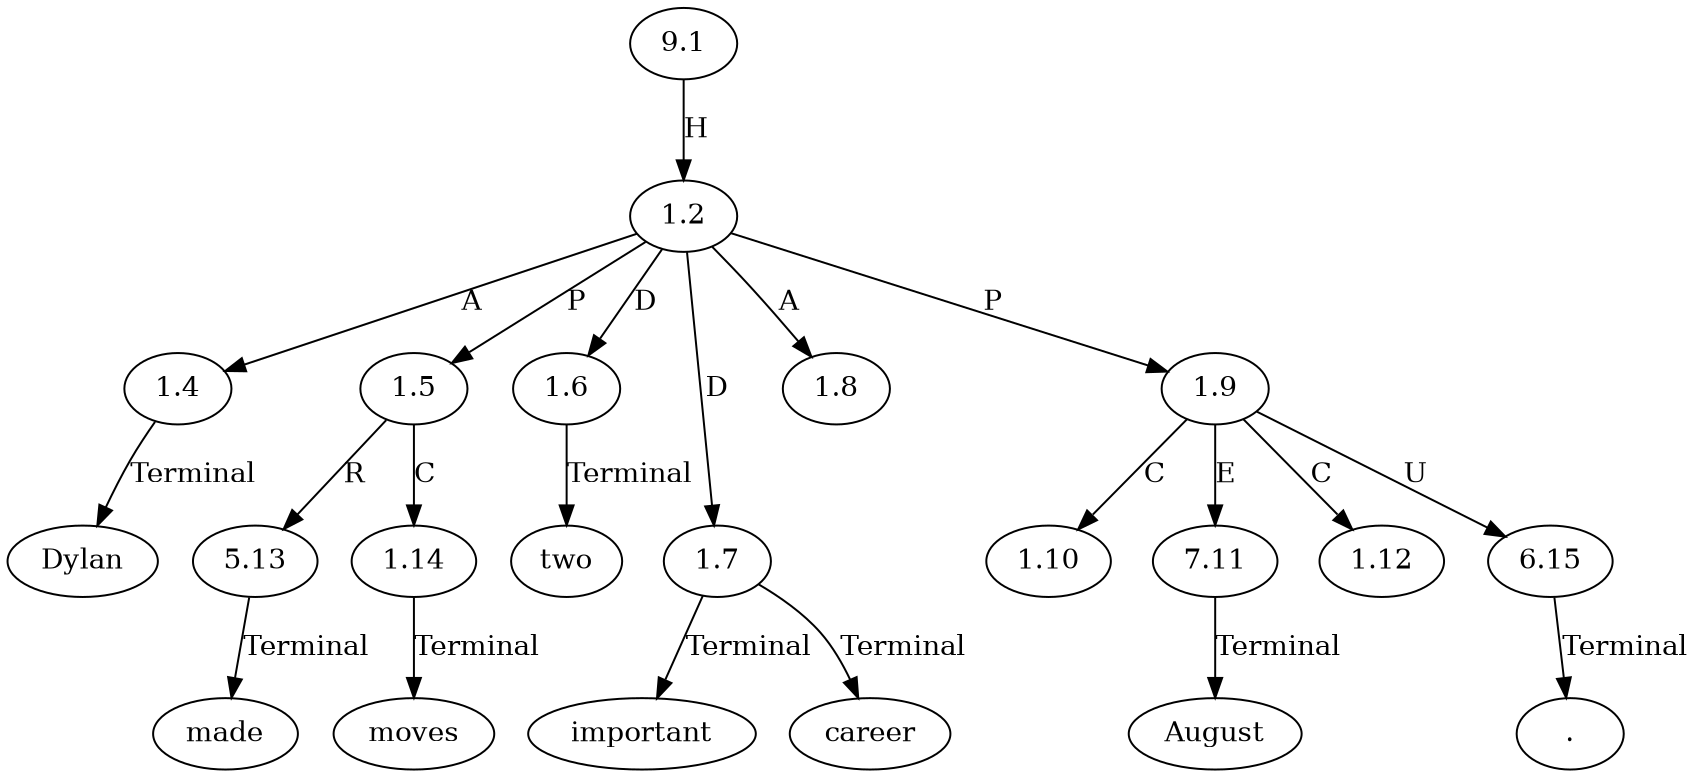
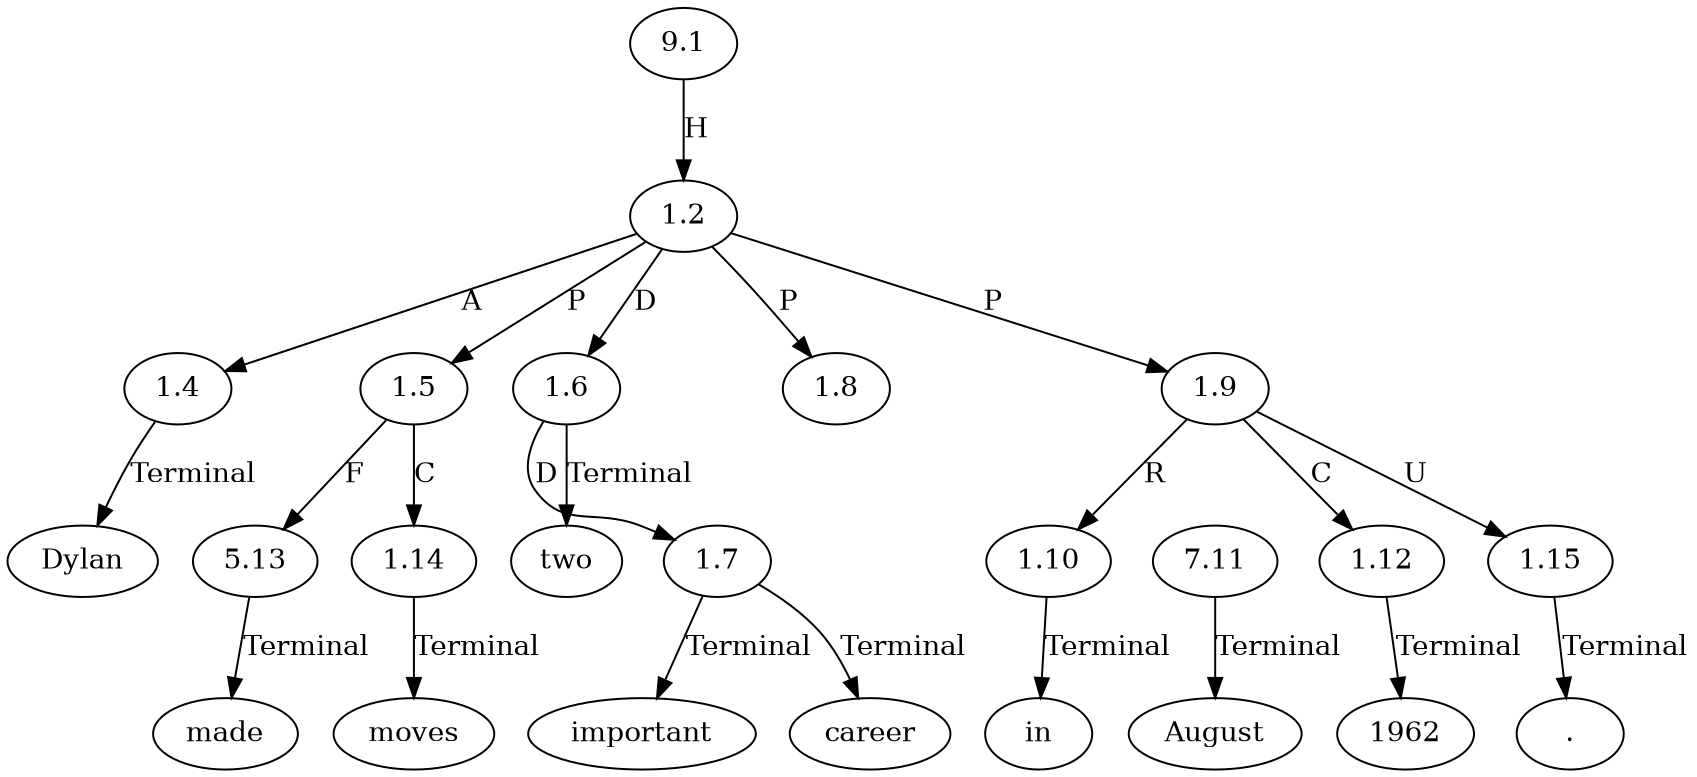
edge "1.2" -> "1.8": label "A" -> "P"
edge "1.2" -> "1.7": now "1.6" -> "1.7"
edge "1.9" -> "7.11": removed, label "E"
edge "1.5" -> "5.13": label "R" -> "F"
edge "1.9" -> "1.10": label "C" -> "R"
node "6.15": label "6.15" -> "1.15"
node "in": added
node "1962": added
